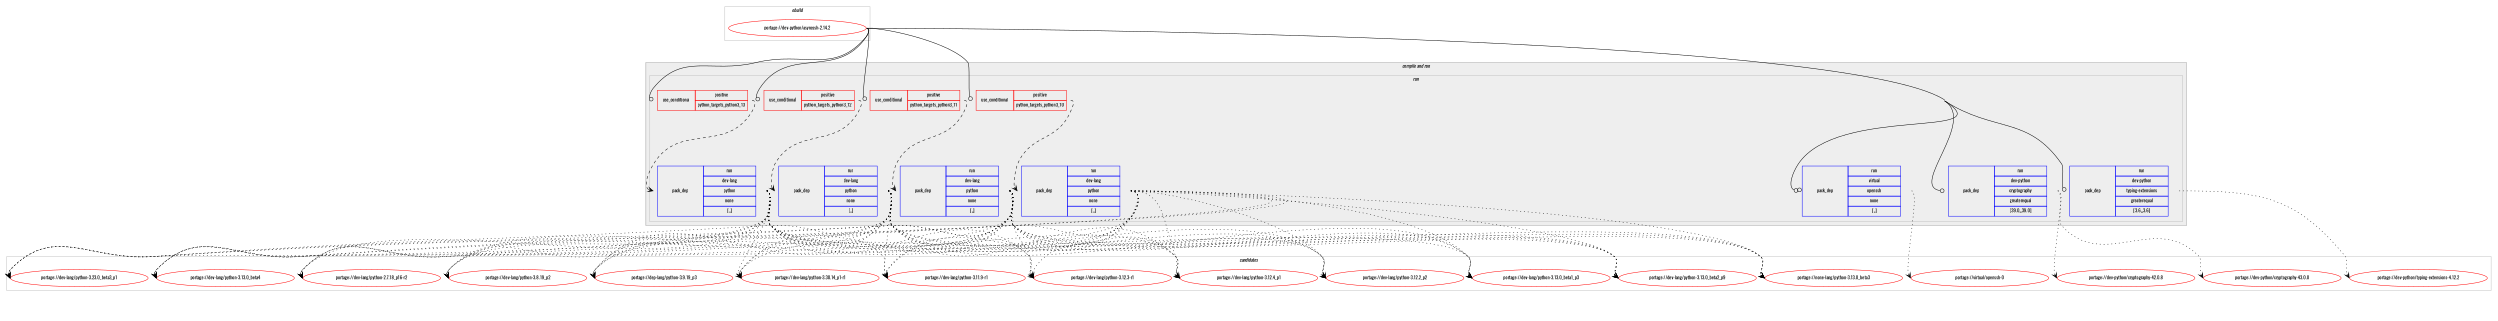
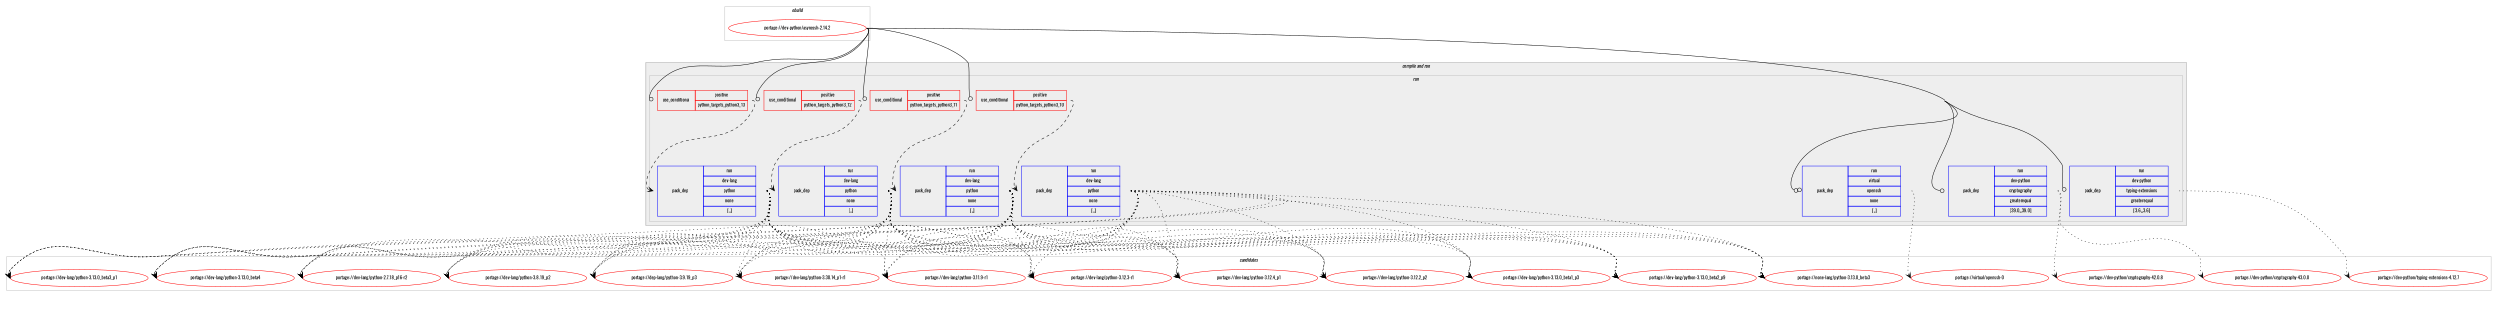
node "portage://dev-lang/python-3.23.0_beta3_p1": label "portage://dev-lang/python-3.23.0_beta3_p1" -> "portage://dev-lang/python-3.13.0_beta3_p1"
node "portage://dev-python/typing-extensions-4.12.2": label "portage://dev-python/typing-extensions-4.12.2" -> "portage://dev-python/typing-extensions-4.12.7"
